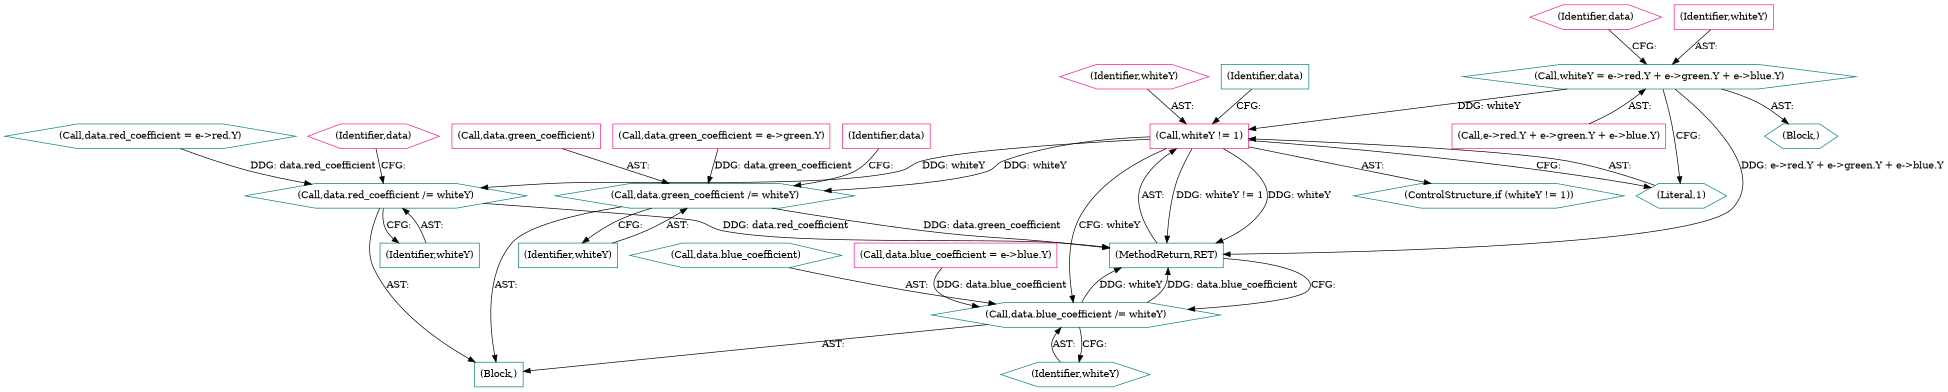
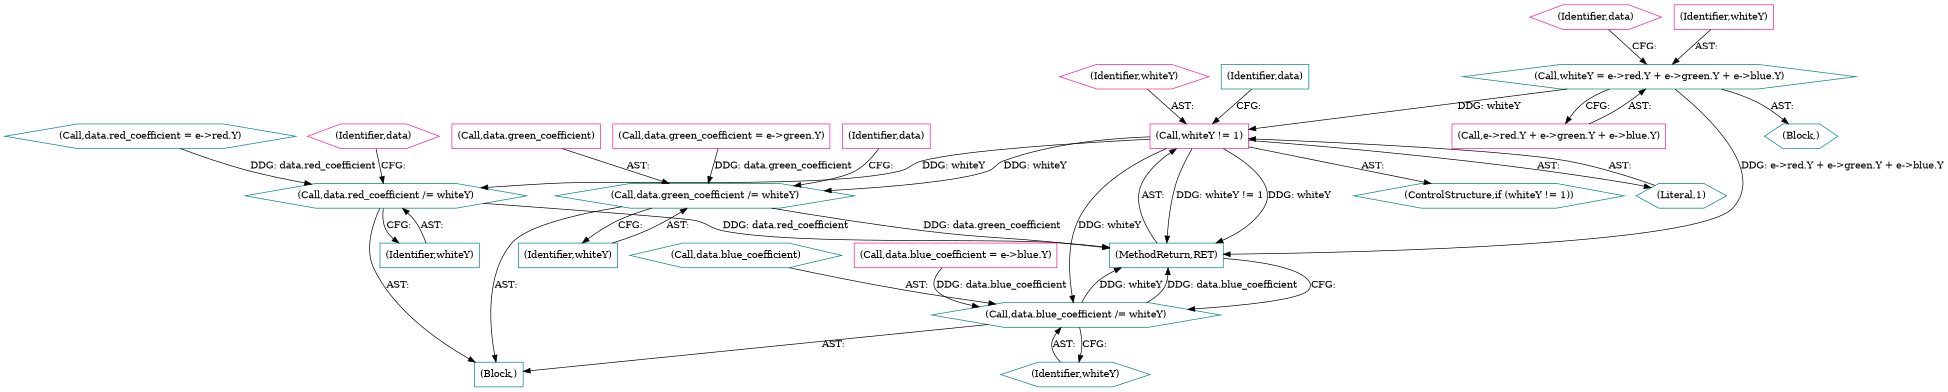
edge "(Call,whiteY = e->red.Y + e->green.Y + e->blue.Y)" -> "(Literal,1)": now "(Call,whiteY = e->red.Y + e->green.Y + e->blue.Y)" -> "(Call,e->red.Y + e->green.Y + e->blue.Y)"
edge "(Call,whiteY != 1)" -> "(Literal,1)": label "CFG: " -> "AST: "
edge "(Call,whiteY != 1)" -> "(Call,data.blue_coefficient /= whiteY)": label "CFG: whiteY" -> "DDG: whiteY"
